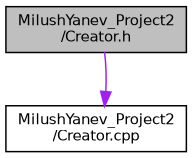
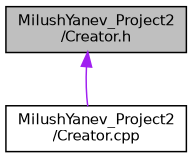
edge "MilushYanev_Project2 /Creator.h" -> "MilushYanev_Project2 /Creator.cpp": reversed
